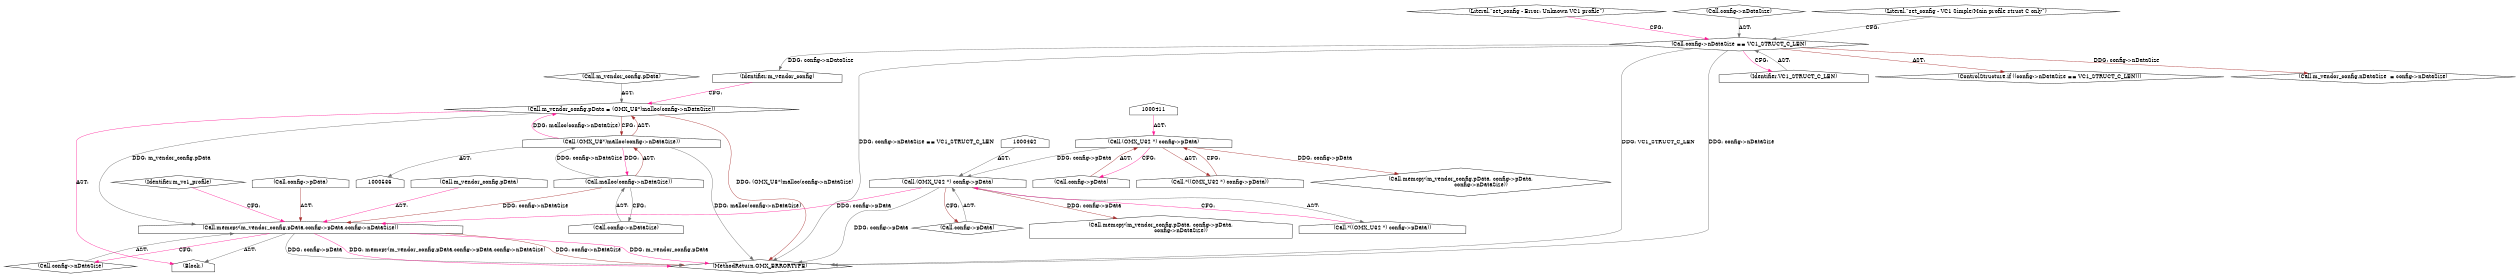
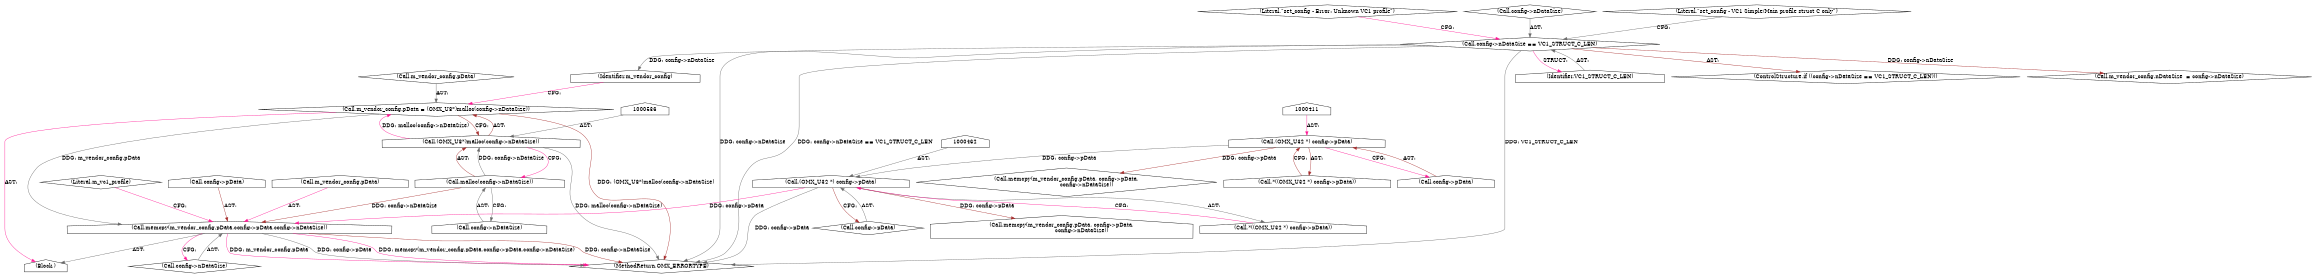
edge "(Call,config->nDataSize == VC1_STRUCT_C_LEN)" -> "(Identifier,VC1_STRUCT_C_LEN)": label "CFG: " -> "STRUCT: "
edge "(Call,(OMX_U8*)malloc(config->nDataSize))" -> "1000536": reversed
edge "(Call,(OMX_U8*)malloc(config->nDataSize))" -> "(Call,malloc(config->nDataSize))": label "DDG: " -> "CFG: "
node "(Identifier,m_vc1_profile)": label "(Identifier,m_vc1_profile)" -> "(Literal,m_vc1_profile)"
